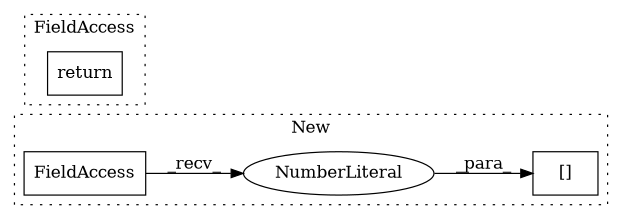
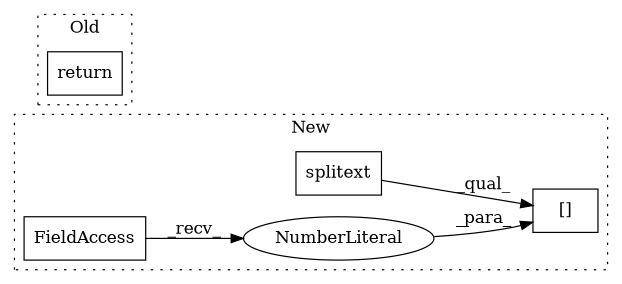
cluster "FieldAccess": label "FieldAccess" -> "Old"
node "splitext": added
